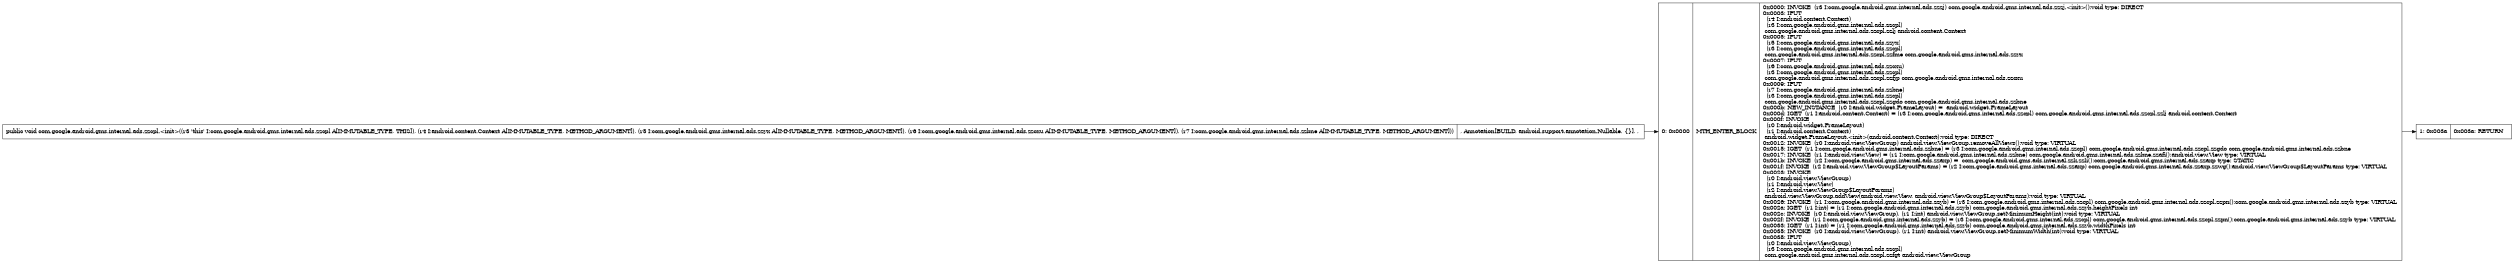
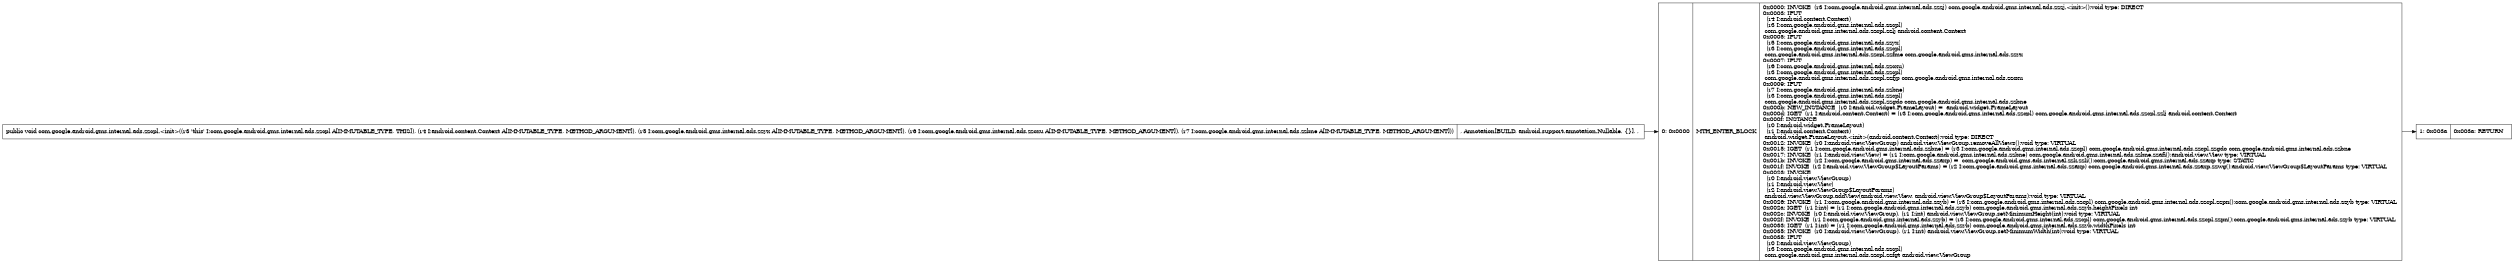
node "0: 0x0000": text "0x000f: INVOKE" -> "0x000f: INSTANCE"
